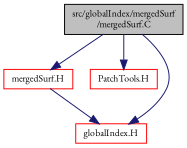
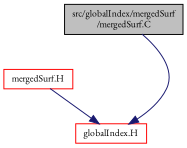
edge "src/globalIndex/mergedSurf /mergedSurf.C" -> "mergedSurf.H": removed
node "PatchTools.H": removed
